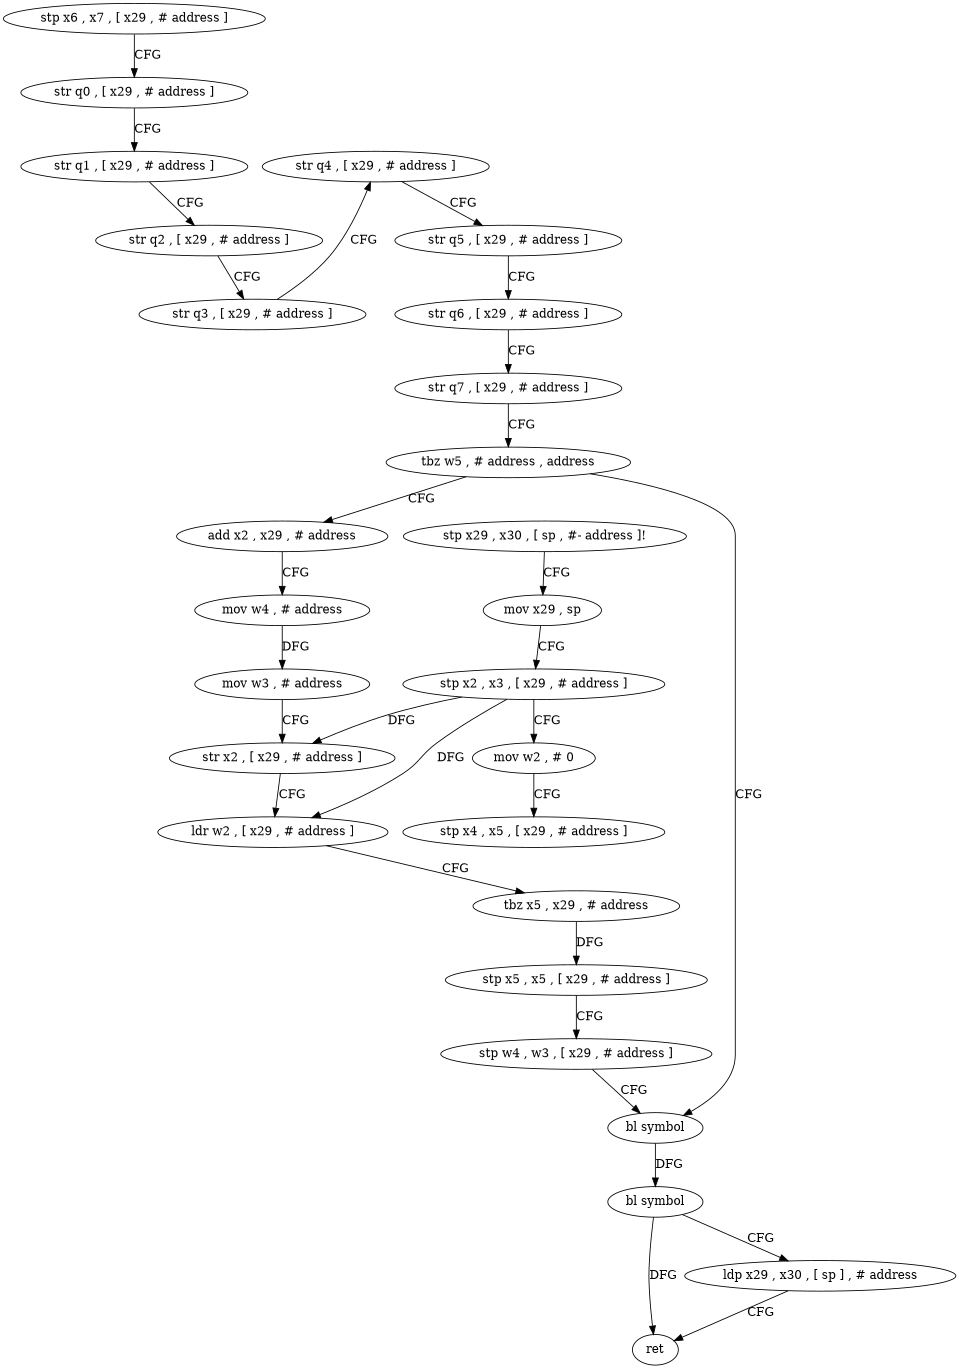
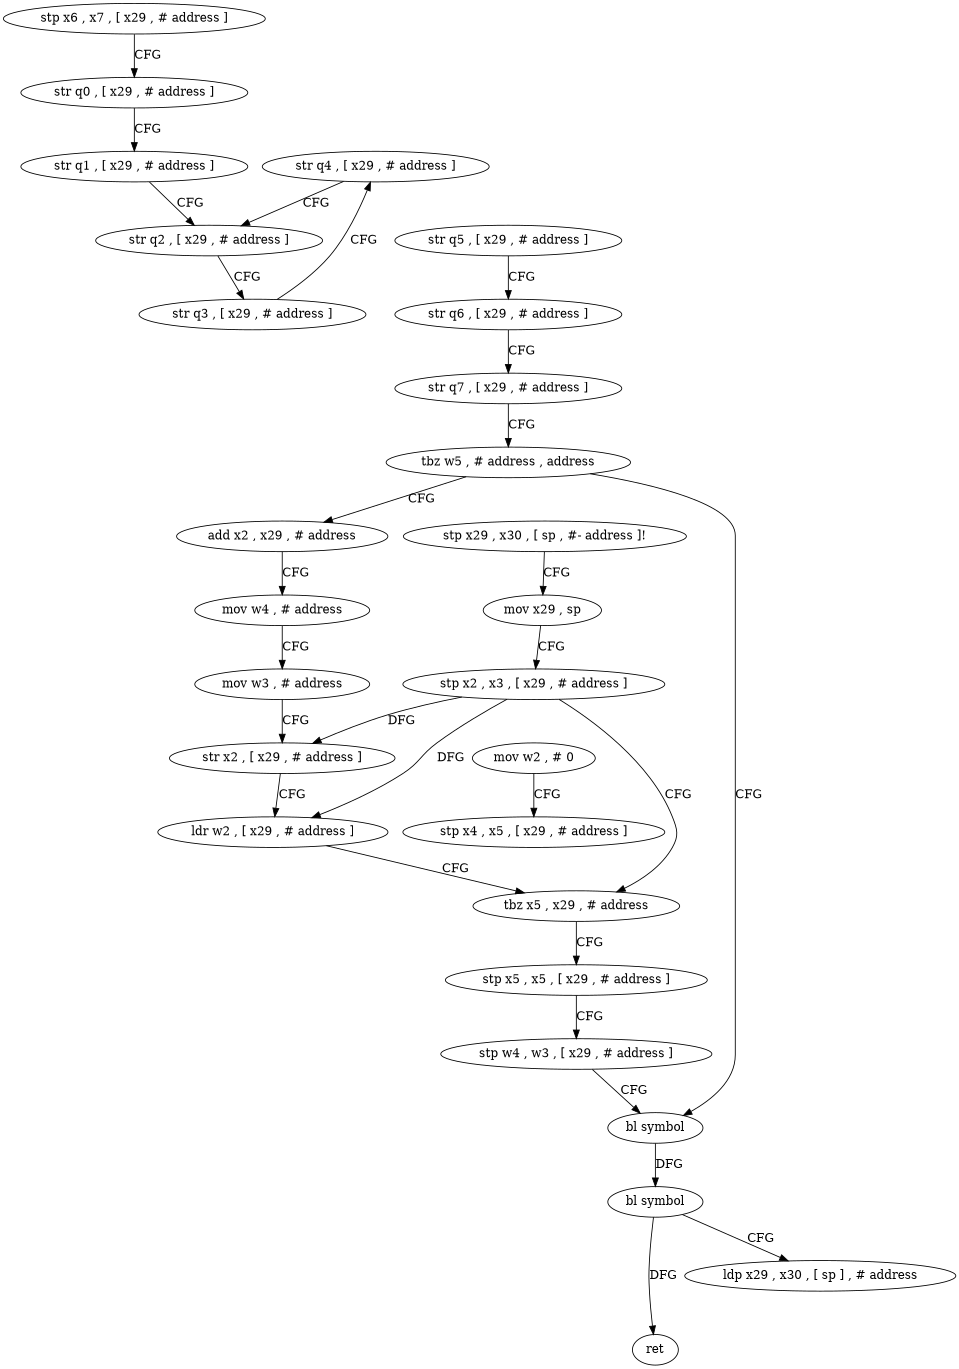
edge "str q4 , [ x29 , # address ]" -> "str q5 , [ x29 , # address ]": now "str q4 , [ x29 , # address ]" -> "str q2 , [ x29 , # address ]"
edge "mov w4 , # address" -> "mov w3 , # address": label "DFG" -> "CFG"
edge "stp x2 , x3 , [ x29 , # address ]" -> "mov w2 , # 0": now "stp x2 , x3 , [ x29 , # address ]" -> "tbz x5 , x29 , # address"
edge "tbz x5 , x29 , # address" -> "stp x5 , x5 , [ x29 , # address ]": label "DFG" -> "CFG"
edge "ldp x29 , x30 , [ sp ] , # address" -> "ret": removed, label "CFG"
